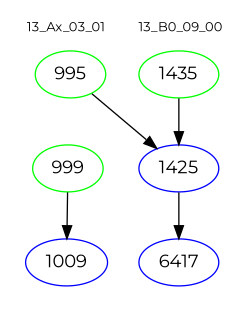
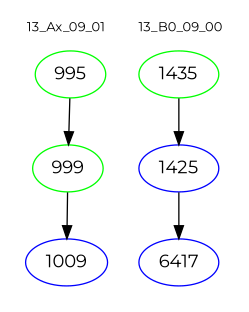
cluster "13_Ax_03_01": label "13_Ax_03_01" -> "13_Ax_09_01"
edge "995" -> "1425": now "995" -> "999"
